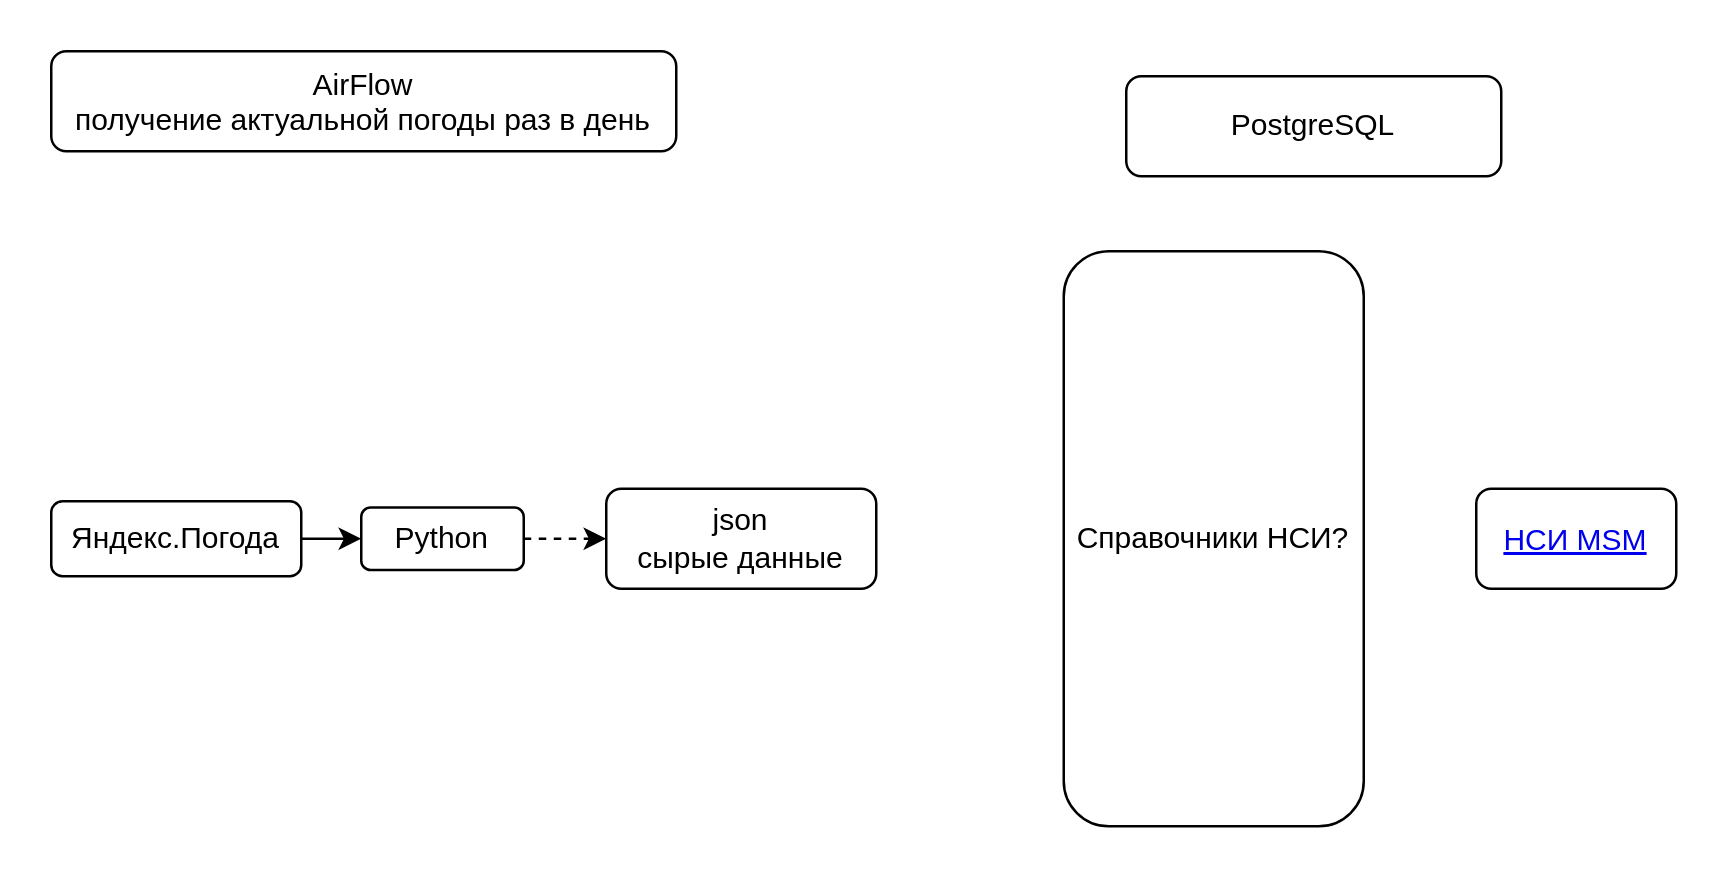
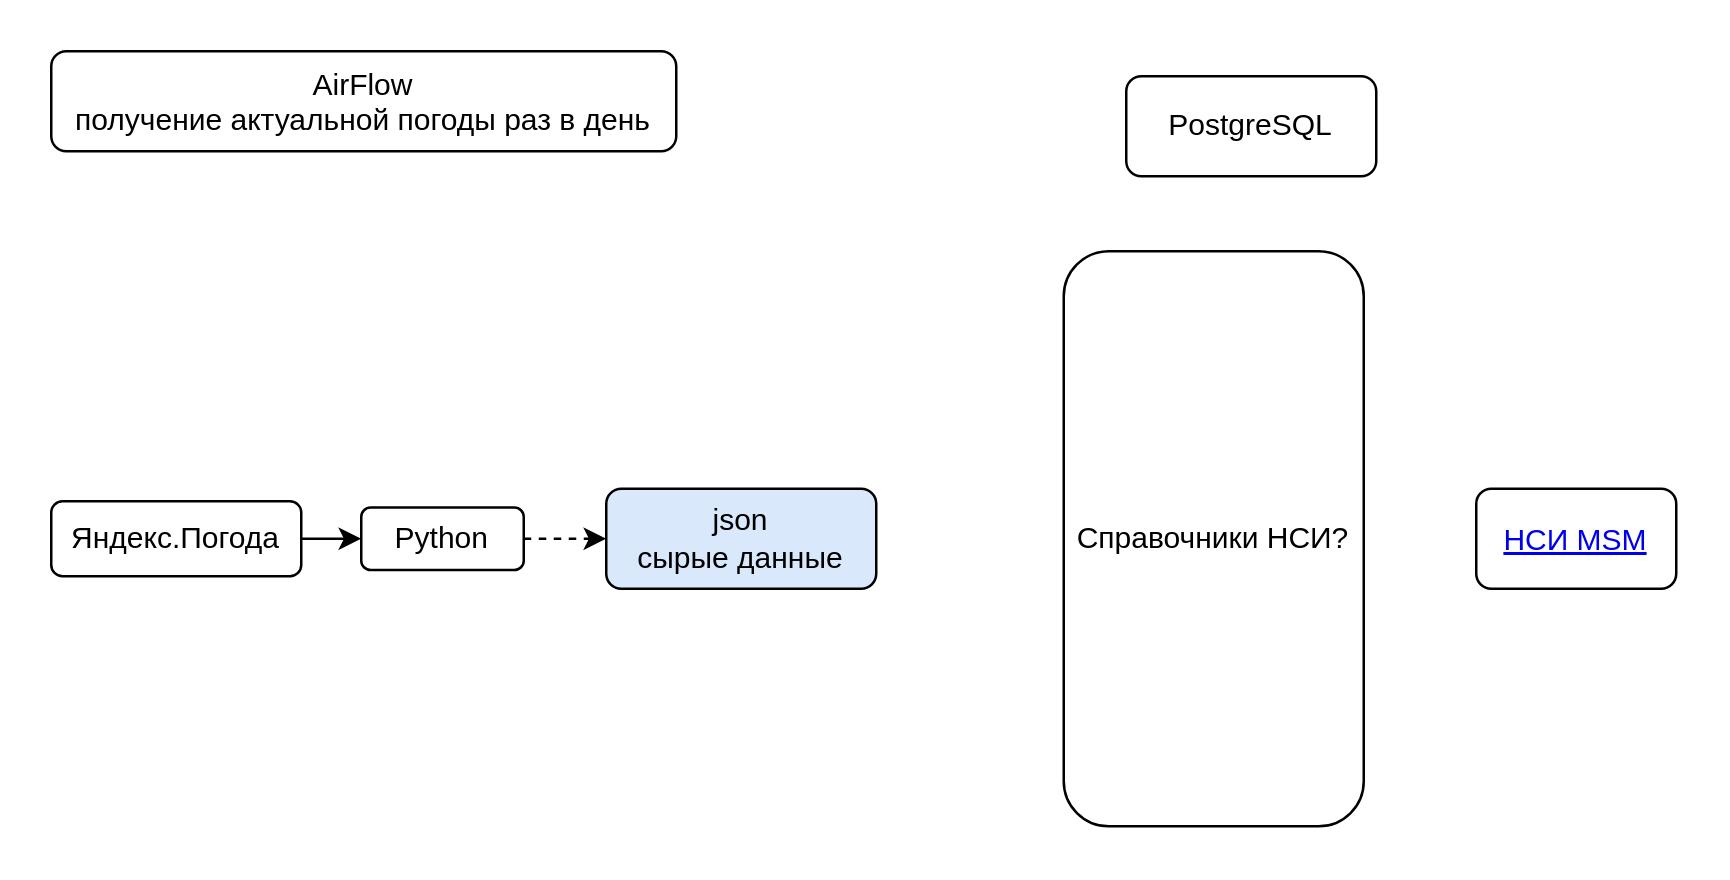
node "PostgreSQL": size 375x100 -> 250x100
node "json сырые данные": fillcolor #ffffff -> #dae8fc
